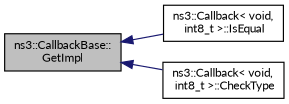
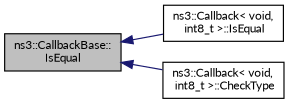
node "ns3::CallbackBase:: GetImpl": label "ns3::CallbackBase:: GetImpl" -> "ns3::CallbackBase:: IsEqual"
